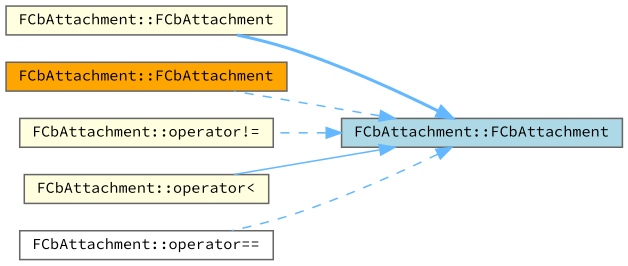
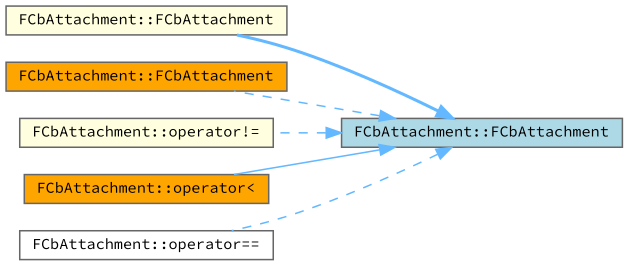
node "FCbAttachment::operator<": fillcolor lightyellow -> orange
